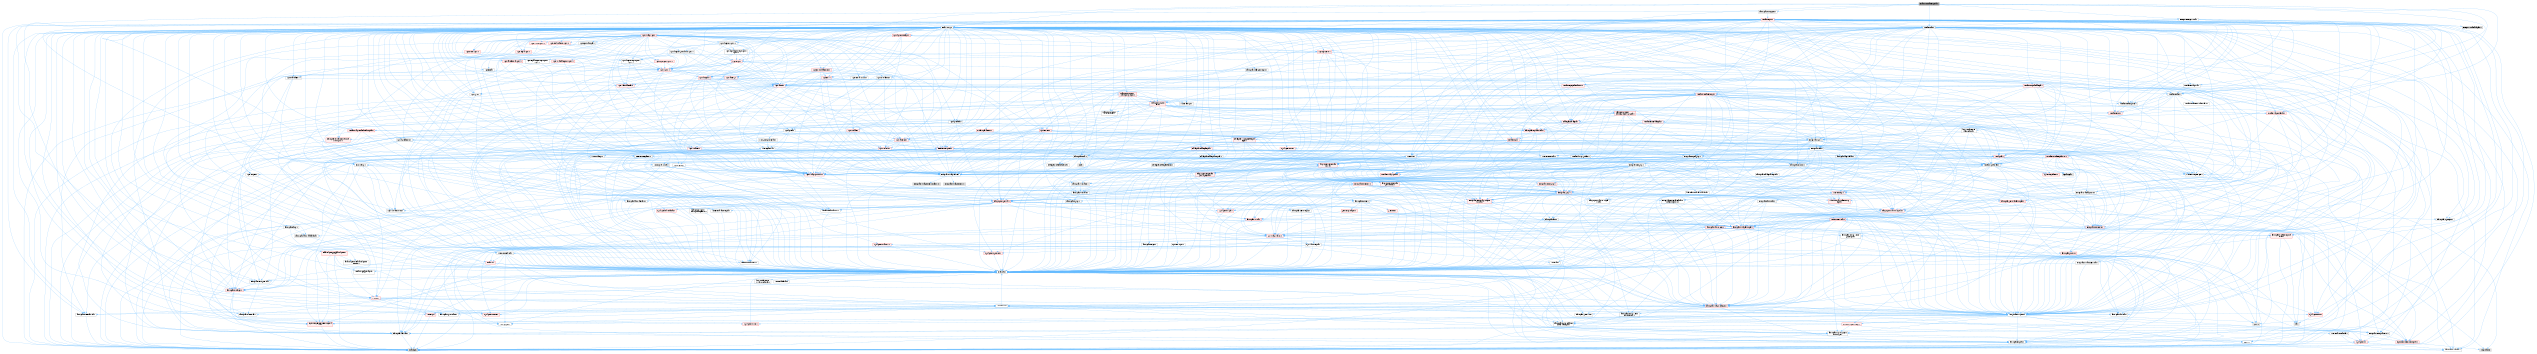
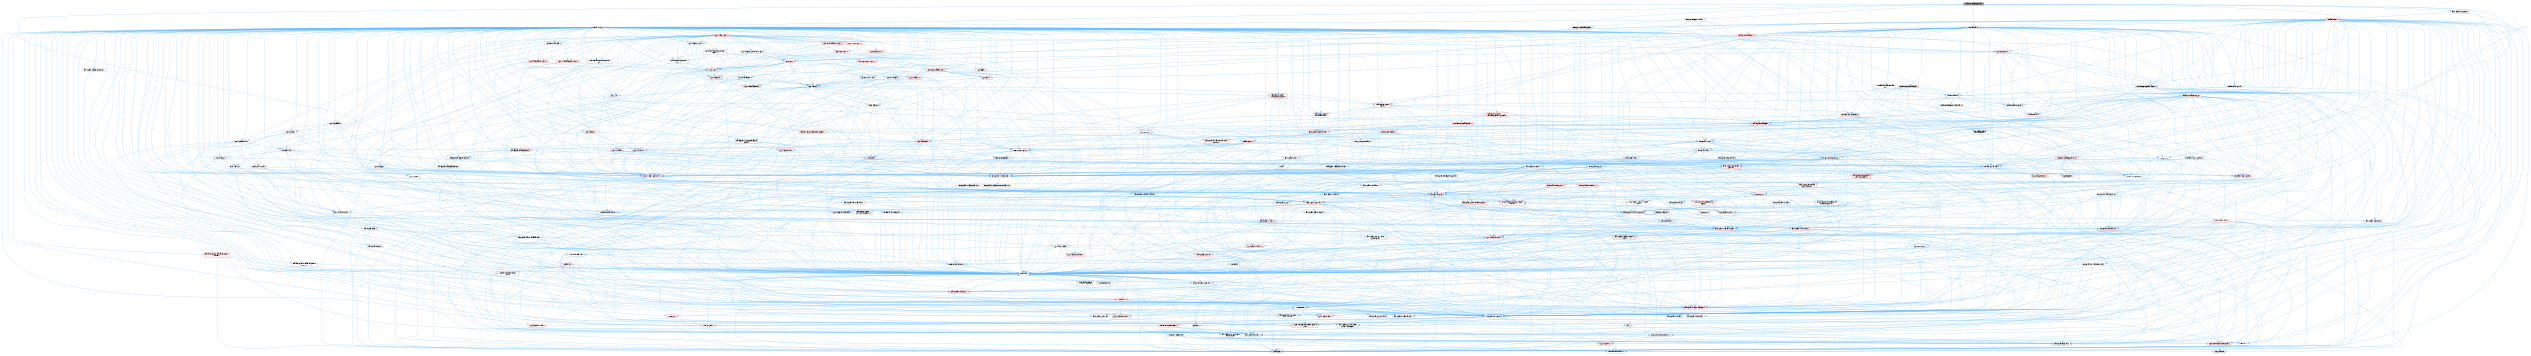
node "UObject/PersistentObject Ptr.h": added
node "Templates/PointerIsConvertible MirrorMatrix.h": label "Templates/PointerIsConvertible MirrorMatrix.h" -> "Templates/PointerIsConvertible FromTo.h"
